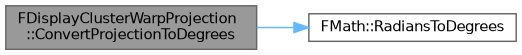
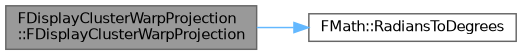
node "FDisplayClusterWarpProjection ::ConvertProjectionToDegrees": label "FDisplayClusterWarpProjection ::ConvertProjectionToDegrees" -> "FDisplayClusterWarpProjection ::FDisplayClusterWarpProjection"
